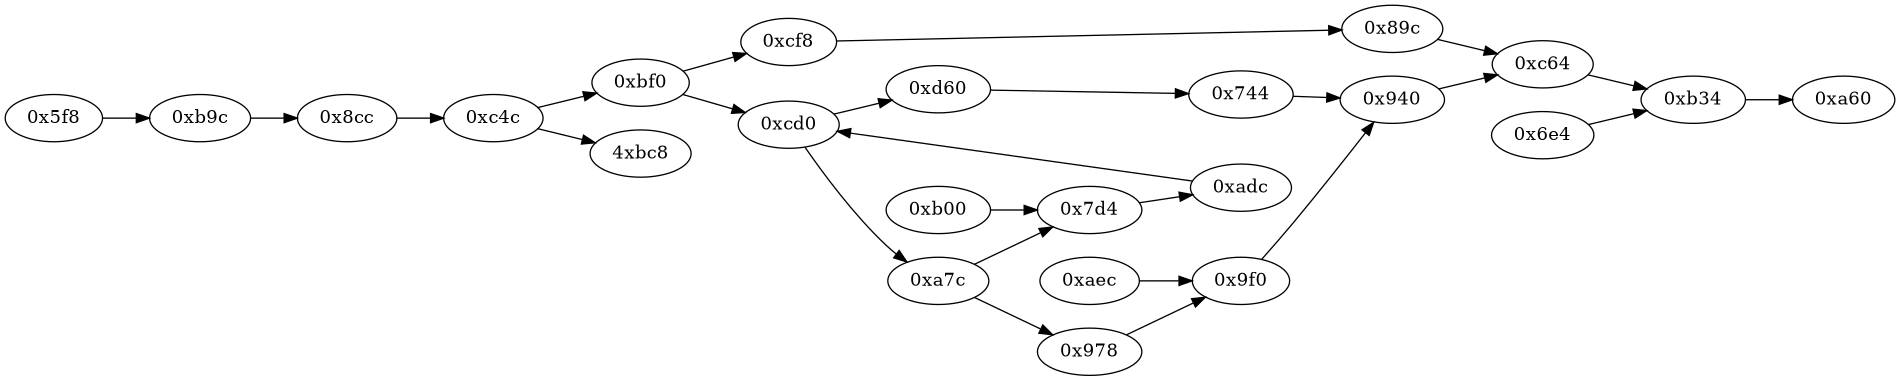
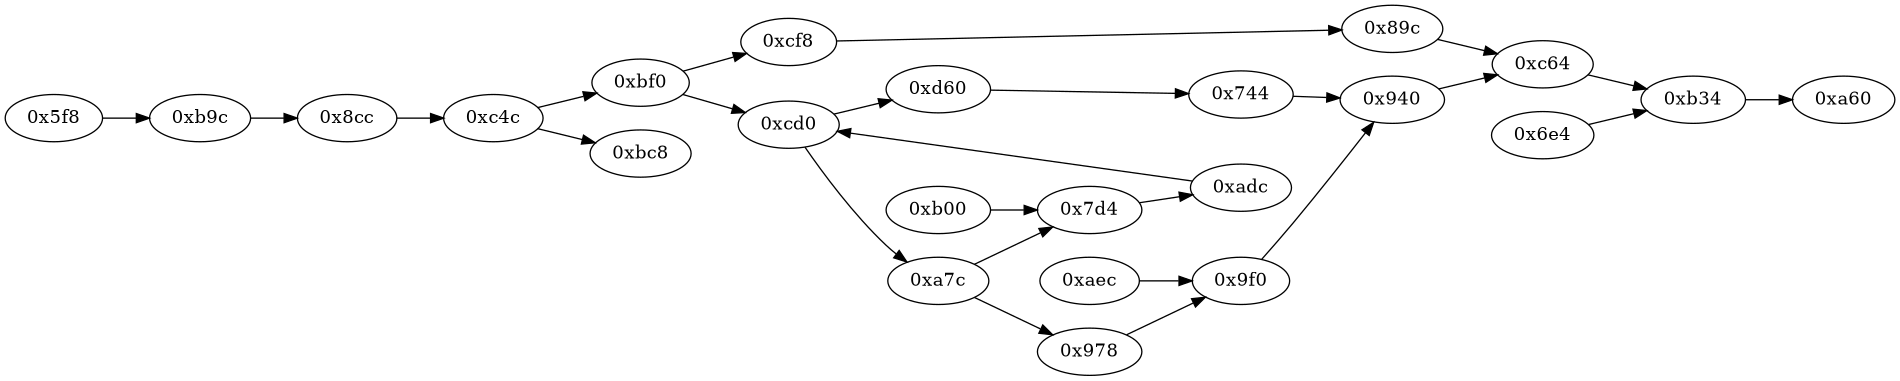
node "4xbc8": label "4xbc8" -> "0xbc8"
